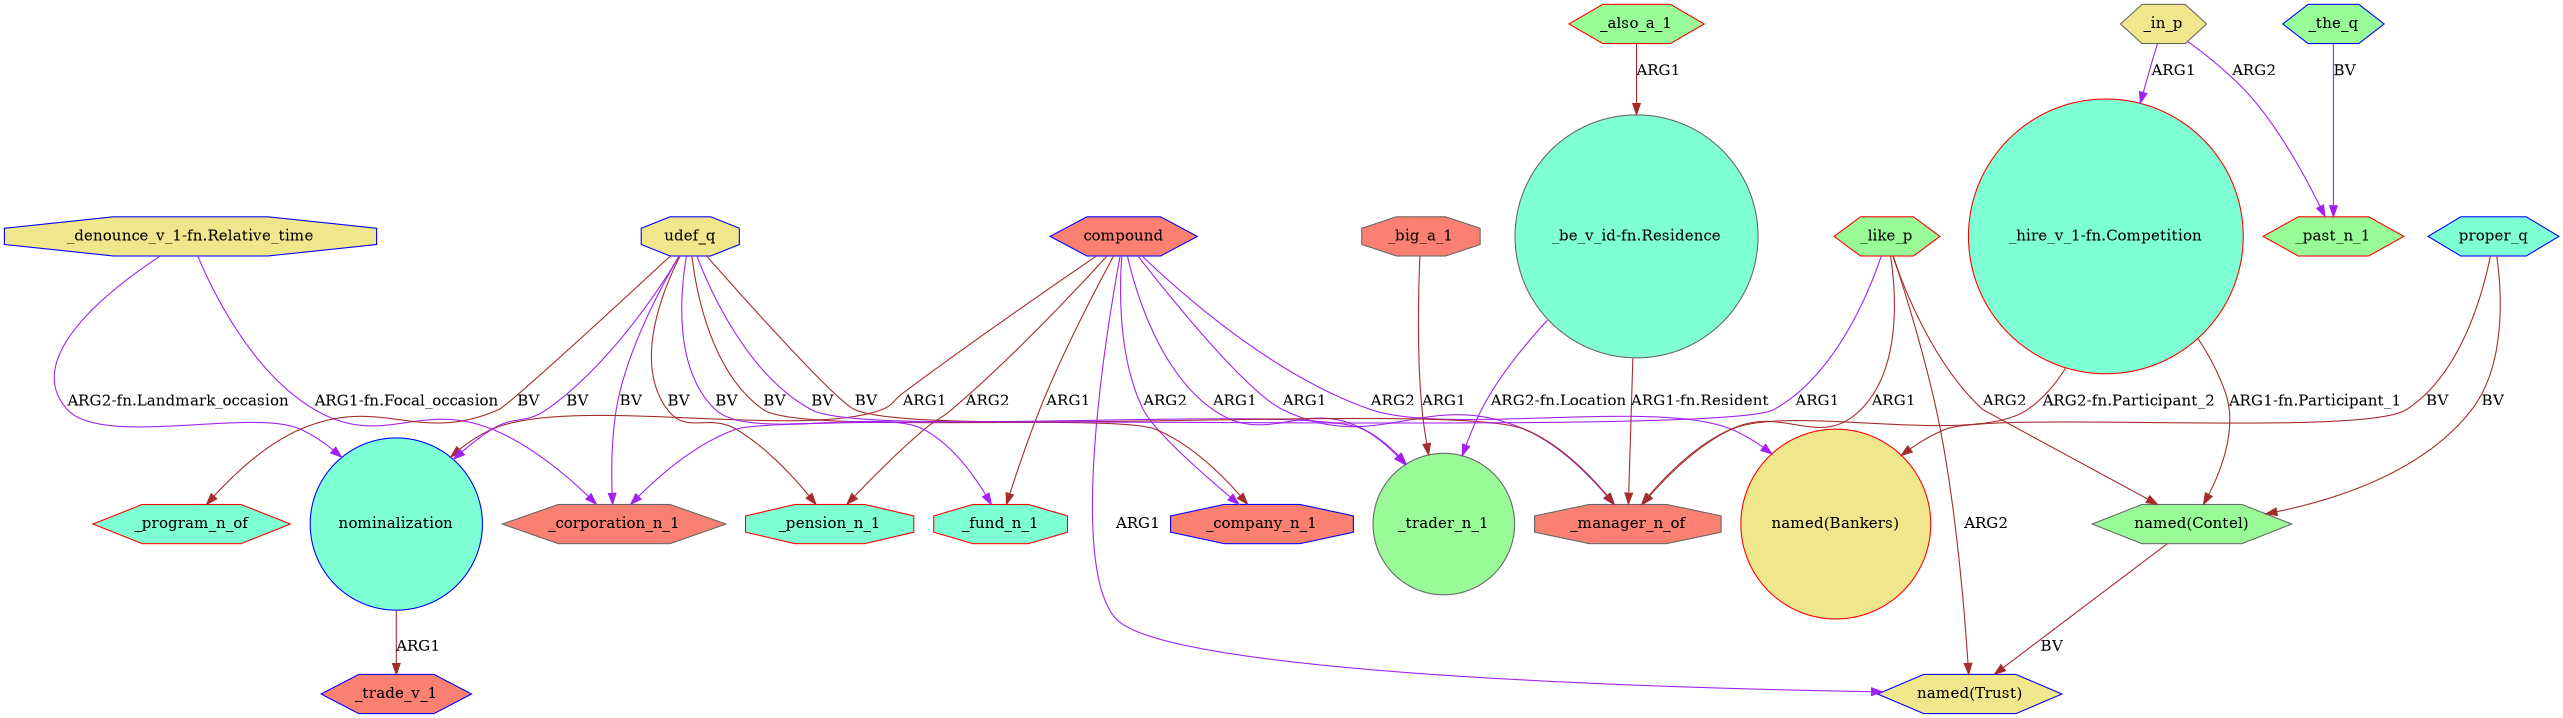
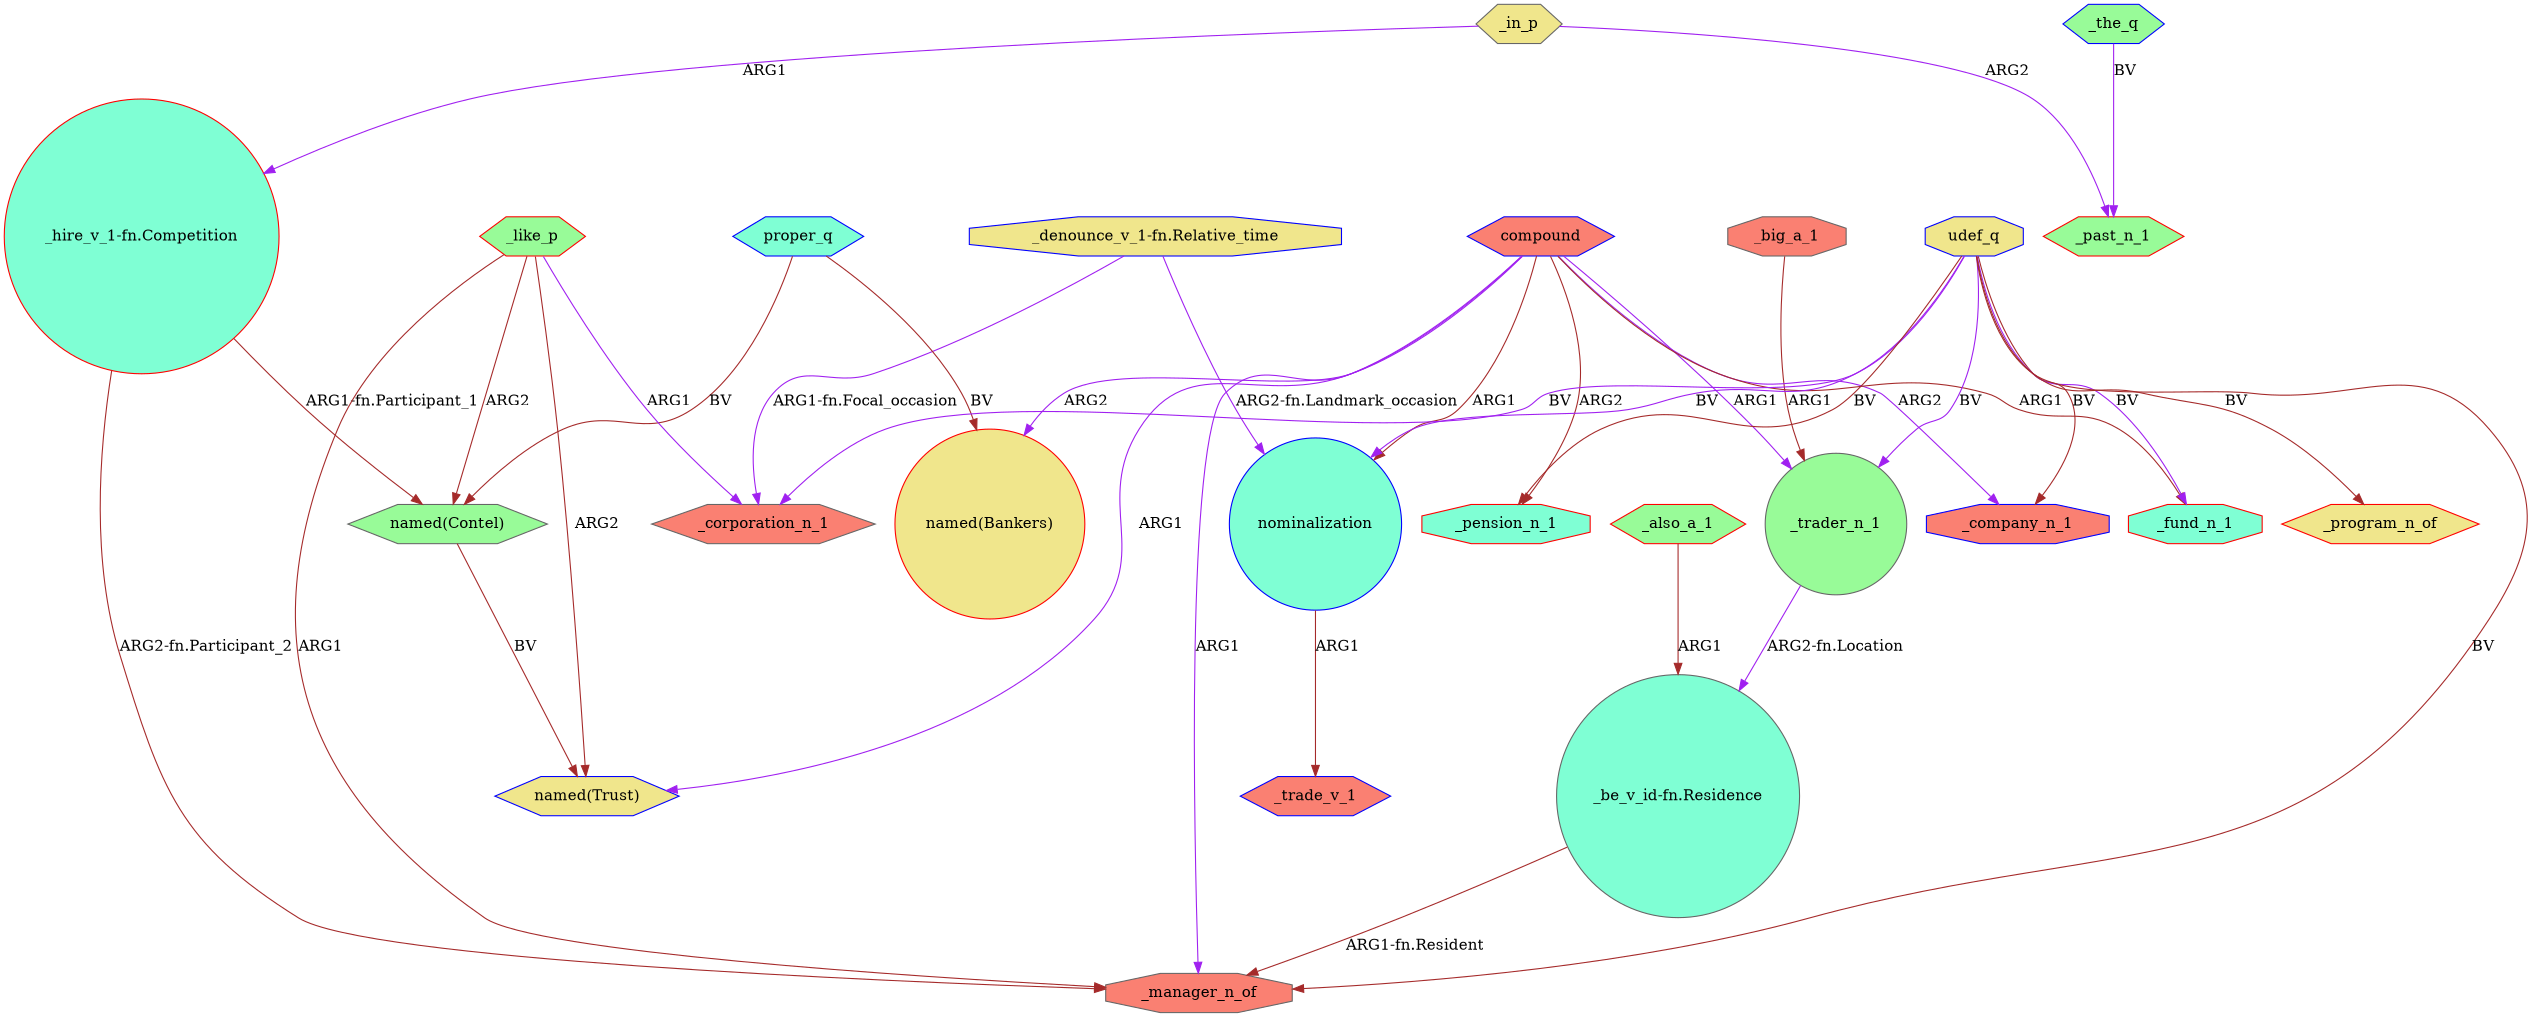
edge "_be_v_id-fn.Residence" -> "_trader_n_1": reversed
node "_program_n_of": fillcolor aquamarine -> khaki
